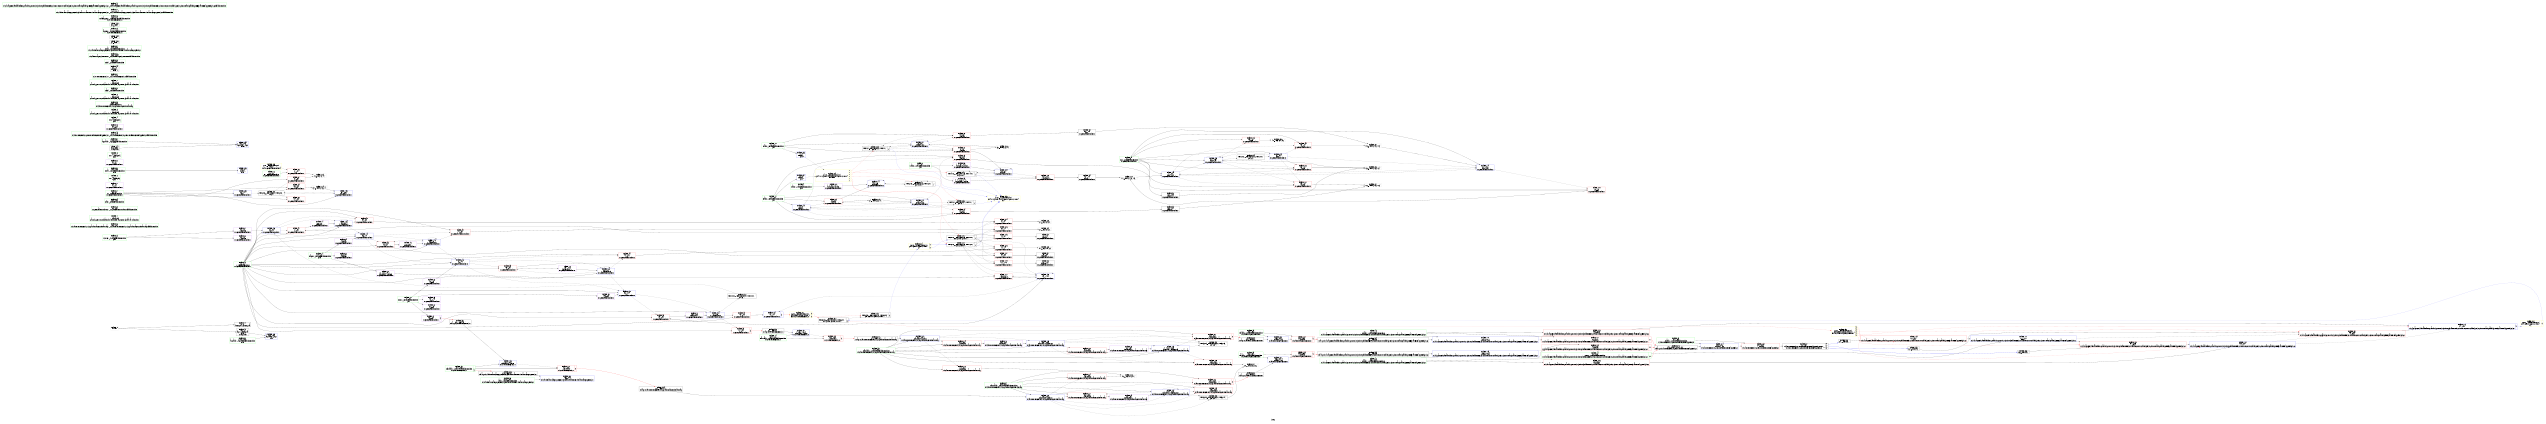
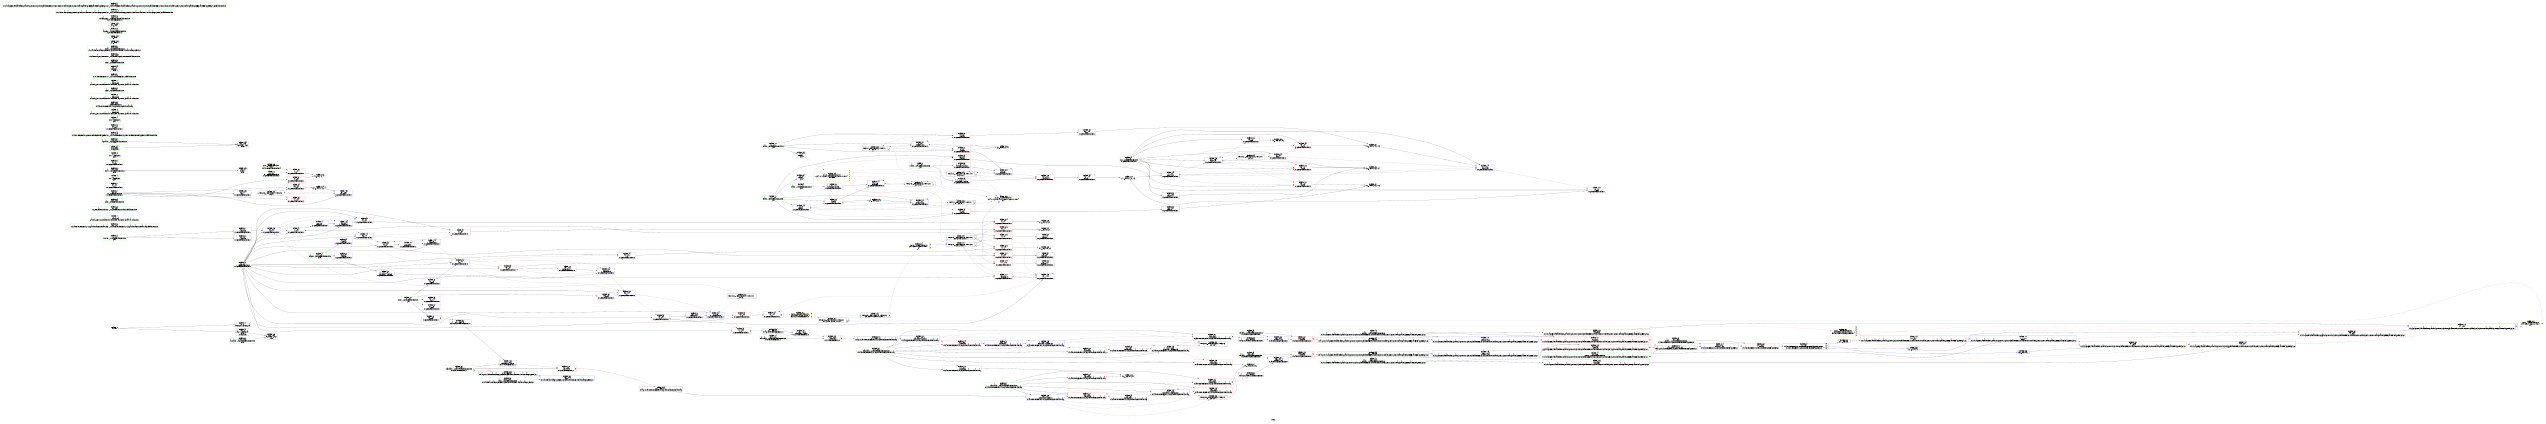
node "NodeID: 92": text "_Z18exec_arrayidx_numbersv" -> "_Z18exec_alien_numbersv"
node "NodeID: 109": text "_Z18exec_alien_numbersv" -> "_Z18exec_ret_numbersv"
